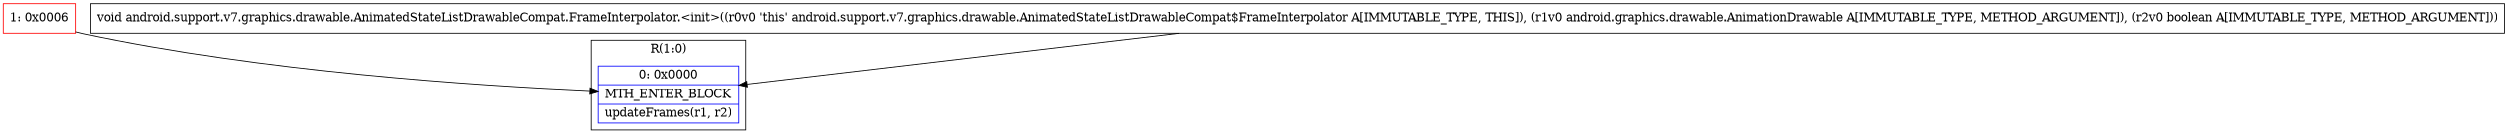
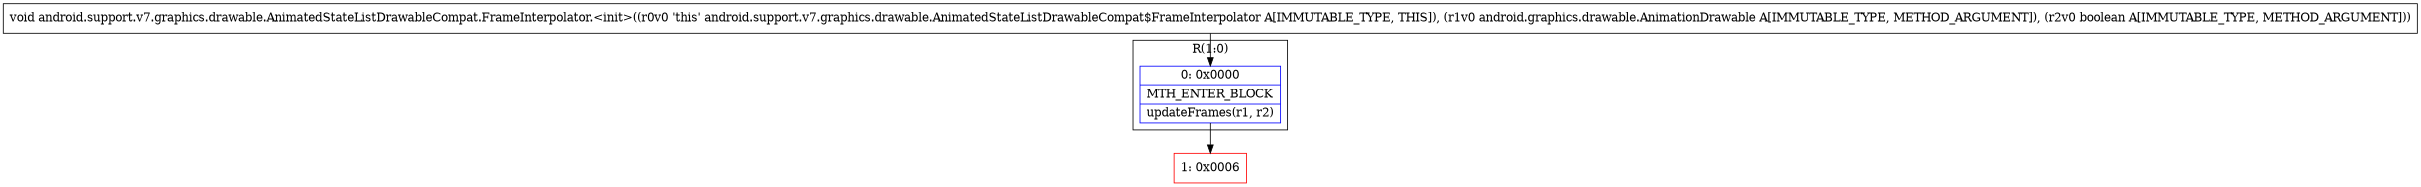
edge "1: 0x0006" -> "0: 0x0000": reversed
